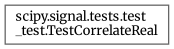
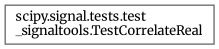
node "scipy.signal.tests.test _test.TestCorrelateReal": label "scipy.signal.tests.test _test.TestCorrelateReal" -> "scipy.signal.tests.test _signaltools.TestCorrelateReal"
